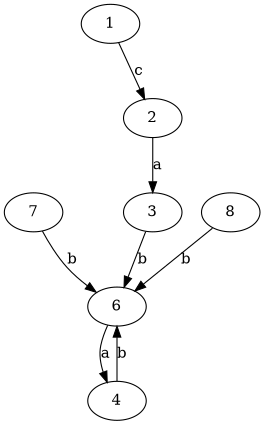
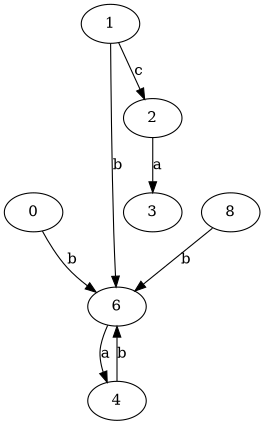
node "7": label "7" -> "0"
edge "3" -> "6": now "1" -> "6"
